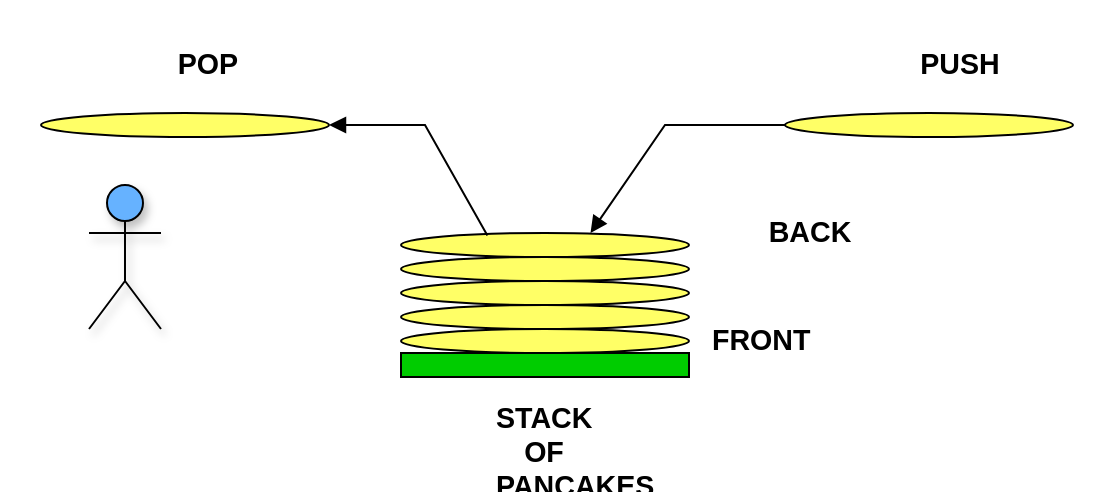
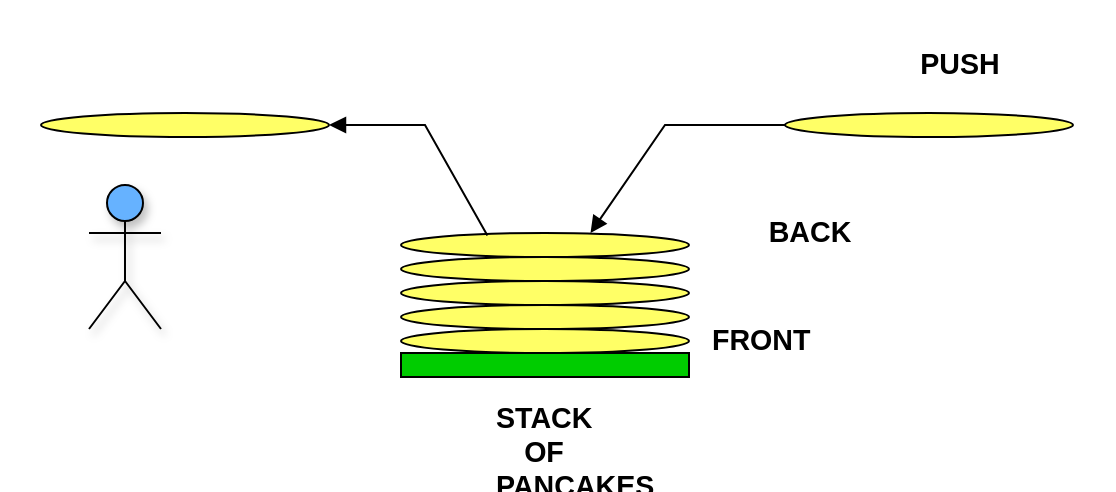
node "POP": removed
